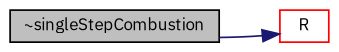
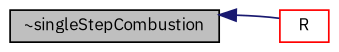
edge "~singleStepCombustion" -> "R": reversed
